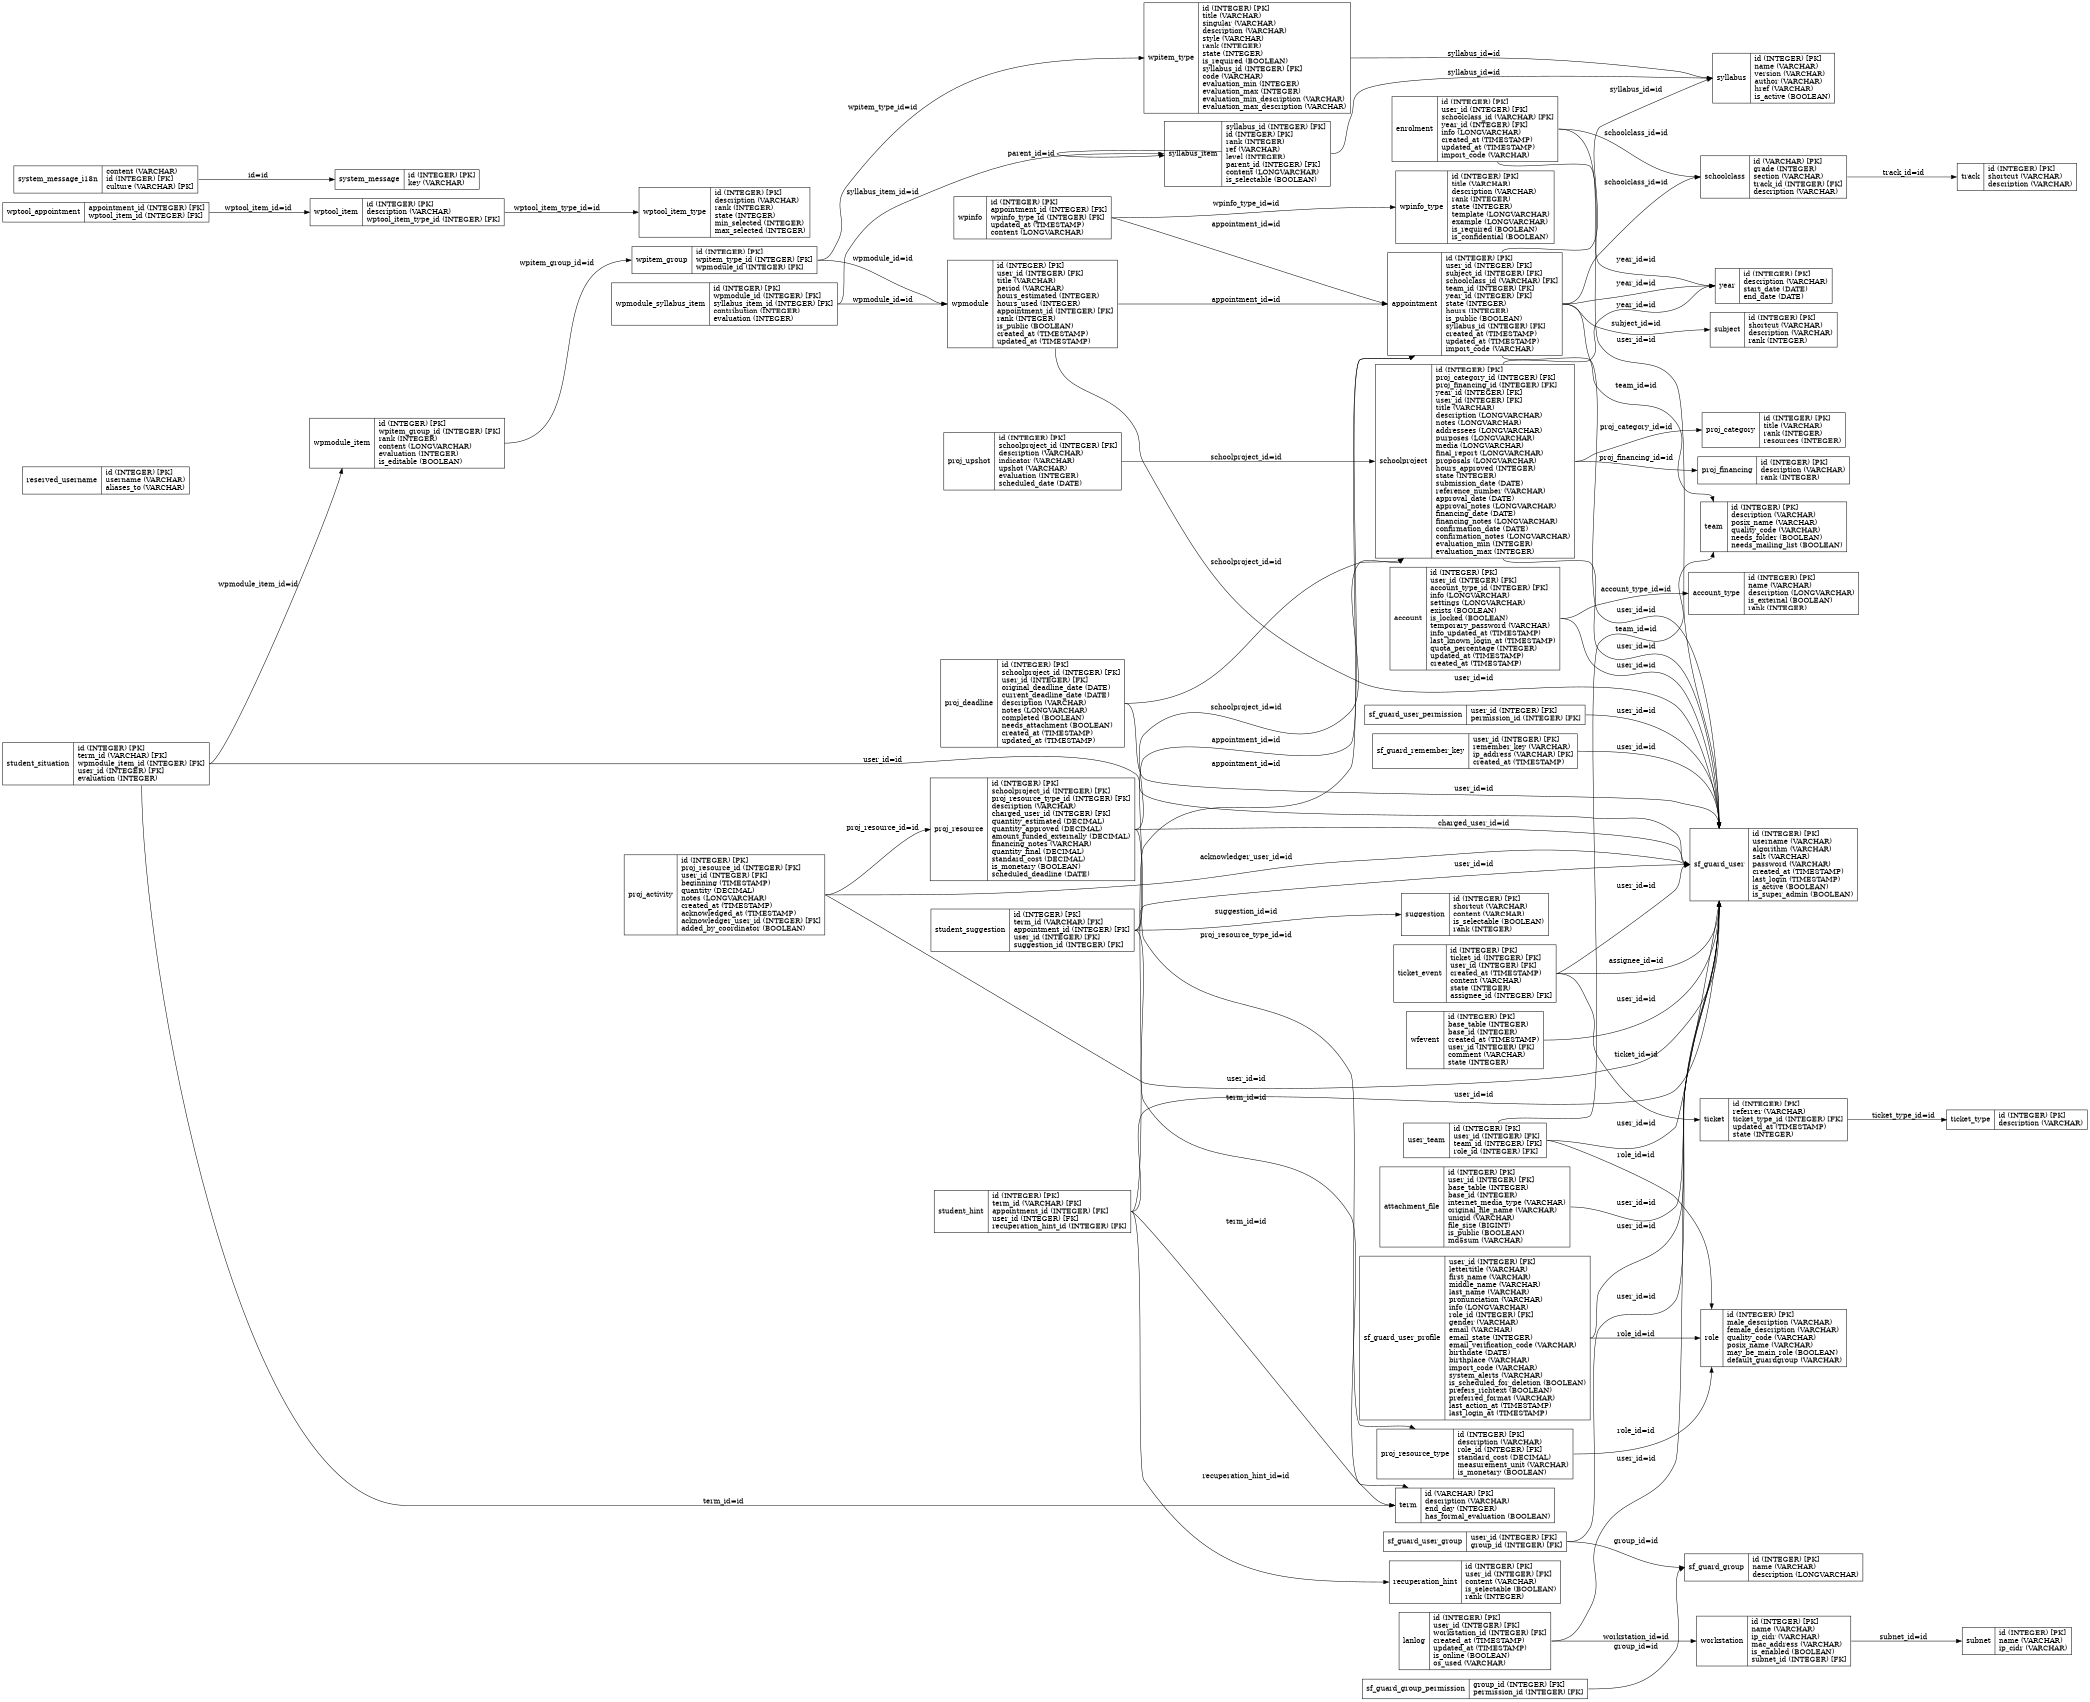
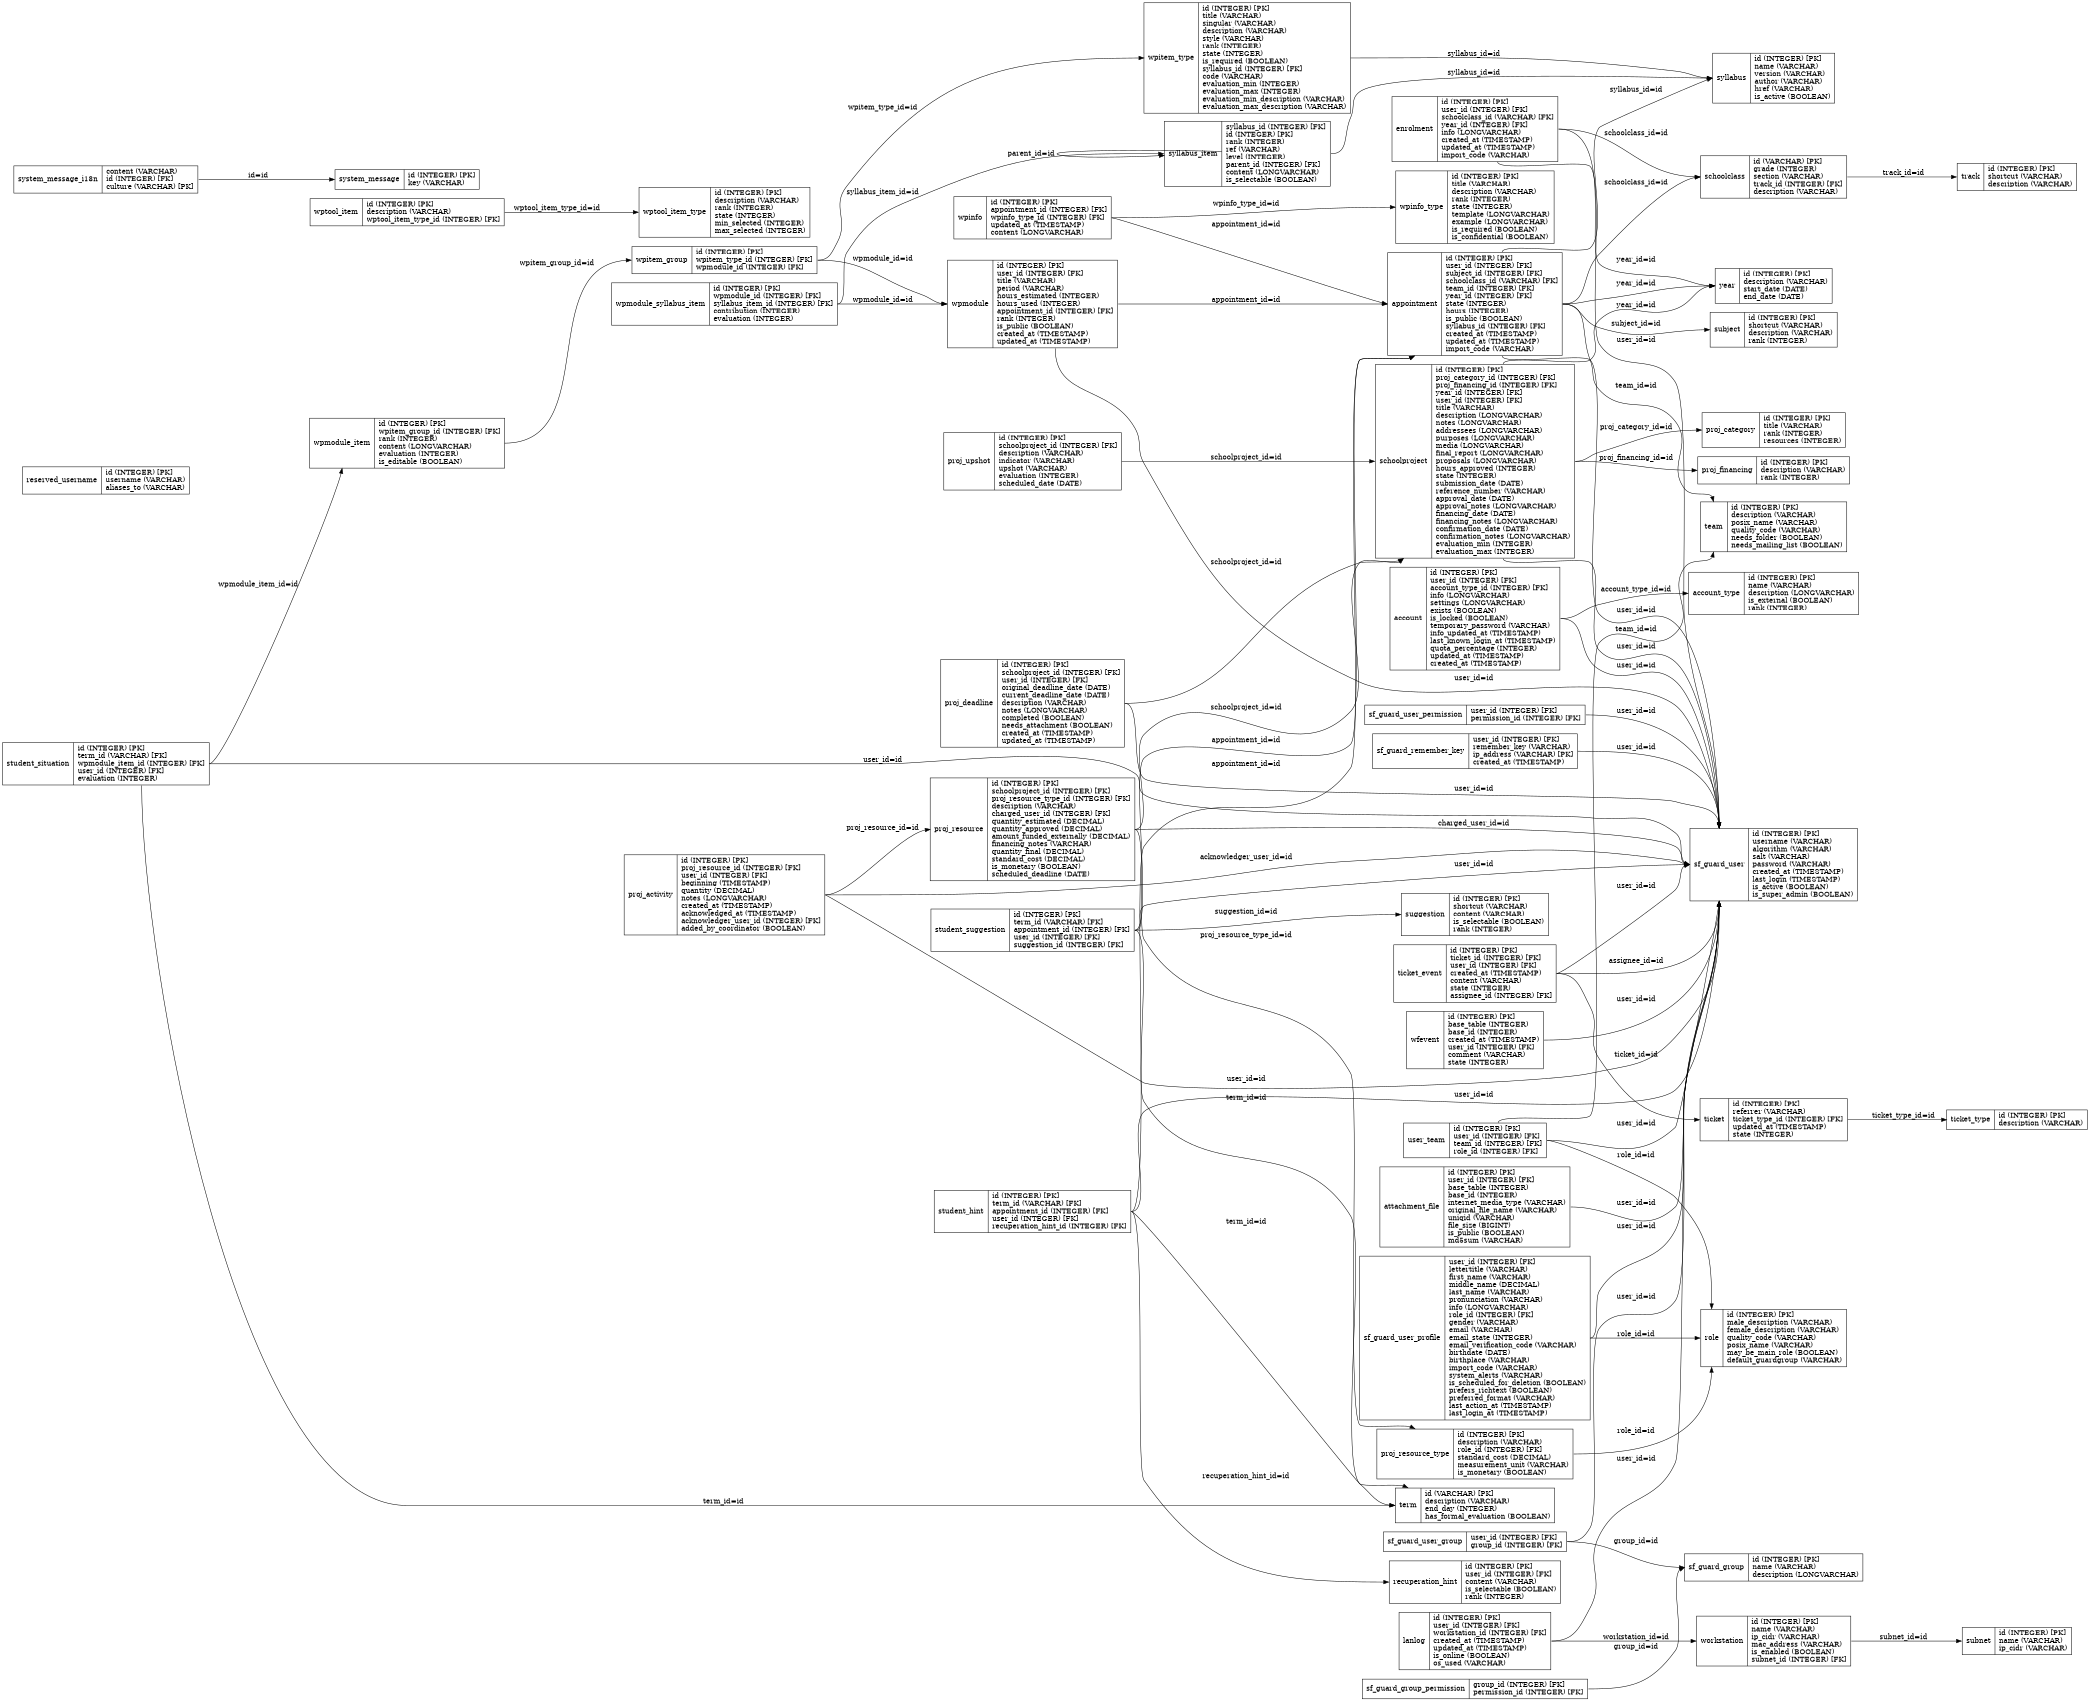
node "wptool_appointment": removed
node "sf_guard_user_profile": text "middle_name (VARCHAR)" -> "middle_name (DECIMAL)"
